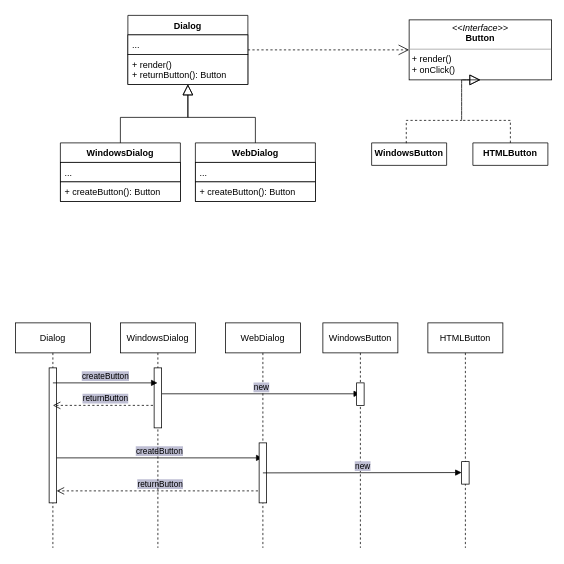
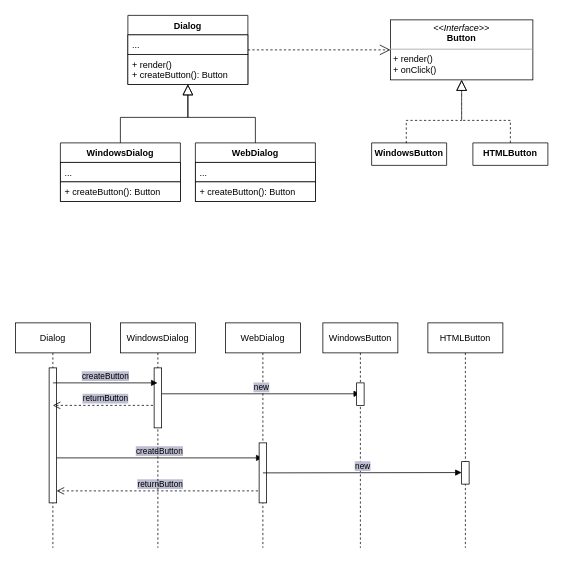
node "<<Interface>> Button + render() + onClick()": moved (480, 50) -> (462, 50)
node "+ render() + returnButton(): Button": label "+ render() + returnButton(): Button" -> "+ render() + createButton(): Button"
